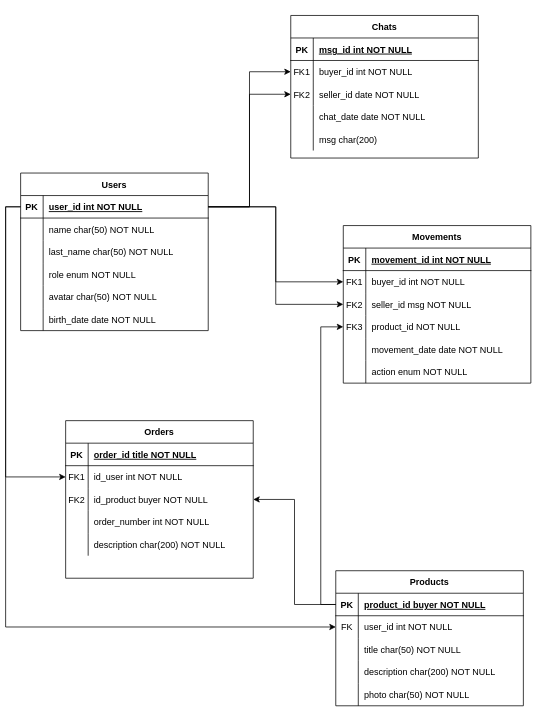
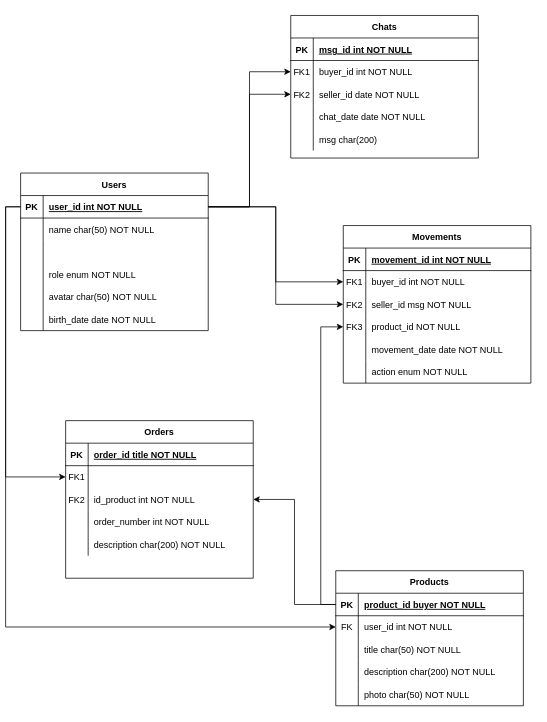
node "last_name char(50) NOT NULL": removed
node "id_user int NOT NULL": removed
node "id_product buyer NOT NULL": label "id_product buyer NOT NULL" -> "id_product int NOT NULL"
